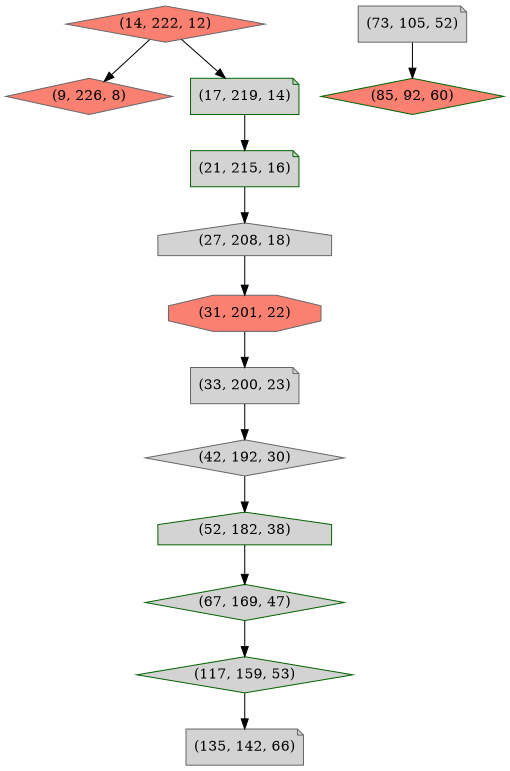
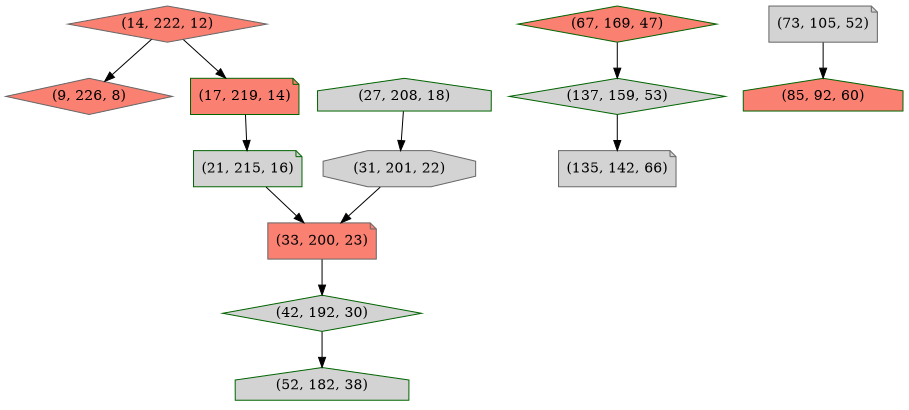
node "(17, 219, 14)": fillcolor lightgrey -> salmon
node "(85, 92, 60)": shape diamond -> house
edge "(21, 215, 16)" -> "(27, 208, 18)": now "(21, 215, 16)" -> "(33, 200, 23)"
node "(27, 208, 18)": color gray40 -> darkgreen
node "(31, 201, 22)": fillcolor salmon -> lightgrey
node "(33, 200, 23)": fillcolor lightgrey -> salmon
node "(42, 192, 30)": color gray40 -> darkgreen
edge "(52, 182, 38)" -> "(67, 169, 47)": removed
node "(67, 169, 47)": fillcolor lightgrey -> salmon
node "(117, 159, 53)": label "(117, 159, 53)" -> "(137, 159, 53)"
